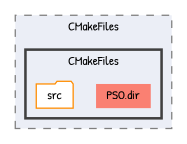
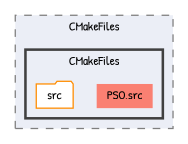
node "PSO.dir": label "PSO.dir" -> "PSO.src"
